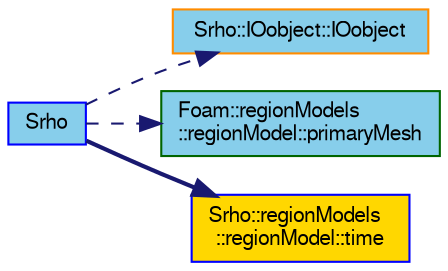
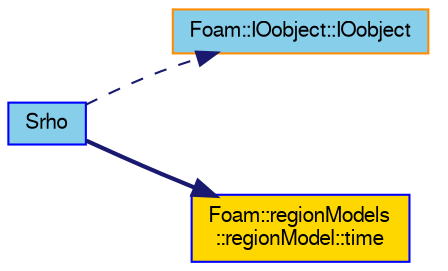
node "Srho::IOobject::IOobject": label "Srho::IOobject::IOobject" -> "Foam::IOobject::IOobject"
node "Foam::regionModels ::regionModel::primaryMesh": removed
node "Srho::regionModels ::regionModel::time": label "Srho::regionModels ::regionModel::time" -> "Foam::regionModels ::regionModel::time"
